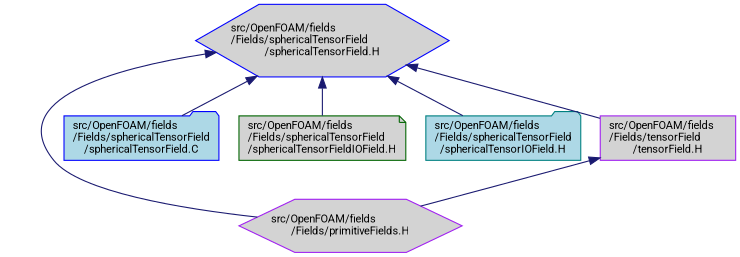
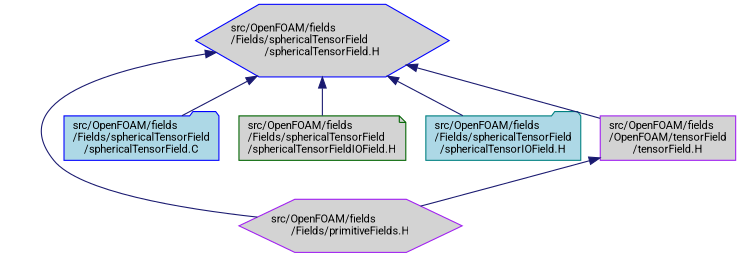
node "src/OpenFOAM/fields /Fields/tensorField /tensorField.H": label "src/OpenFOAM/fields /Fields/tensorField /tensorField.H" -> "src/OpenFOAM/fields /OpenFOAM/tensorField /tensorField.H"
